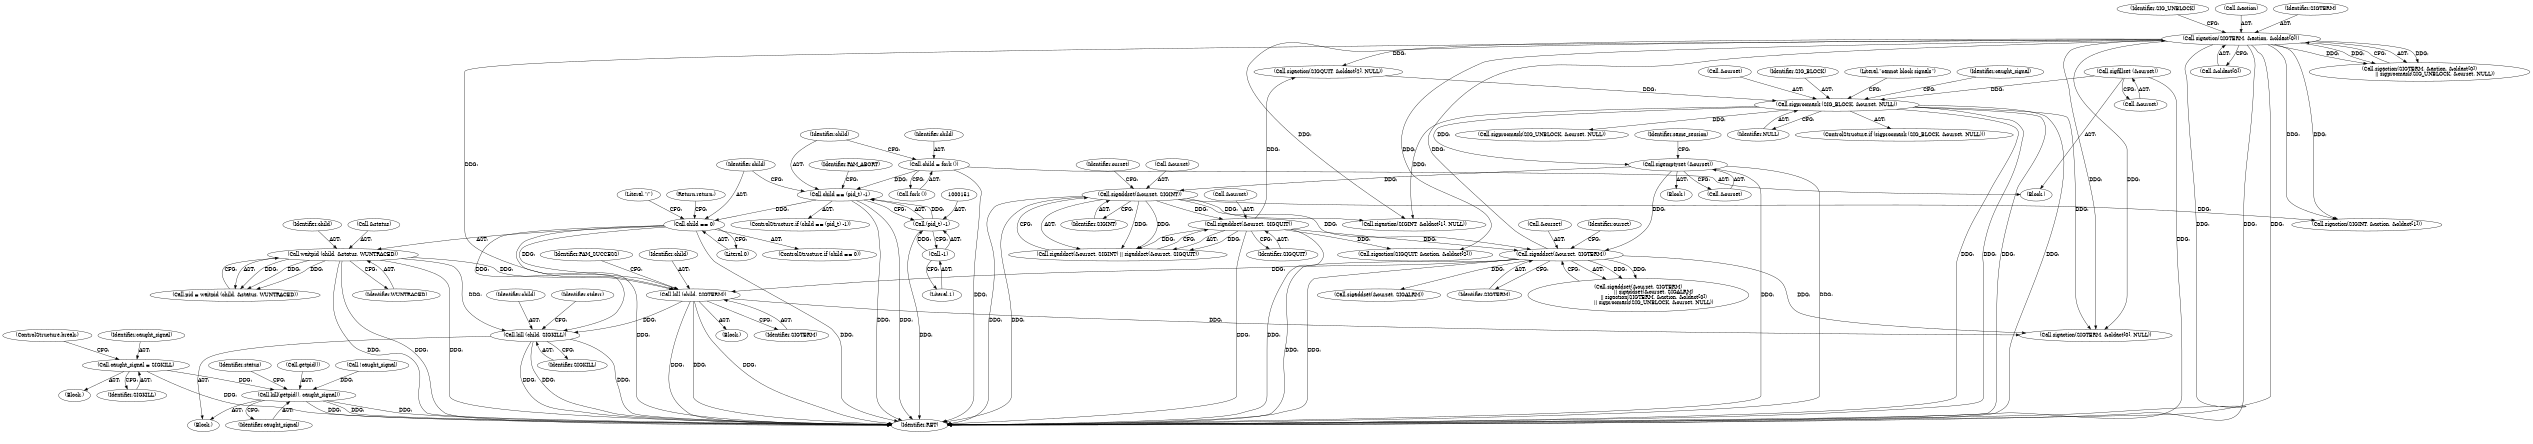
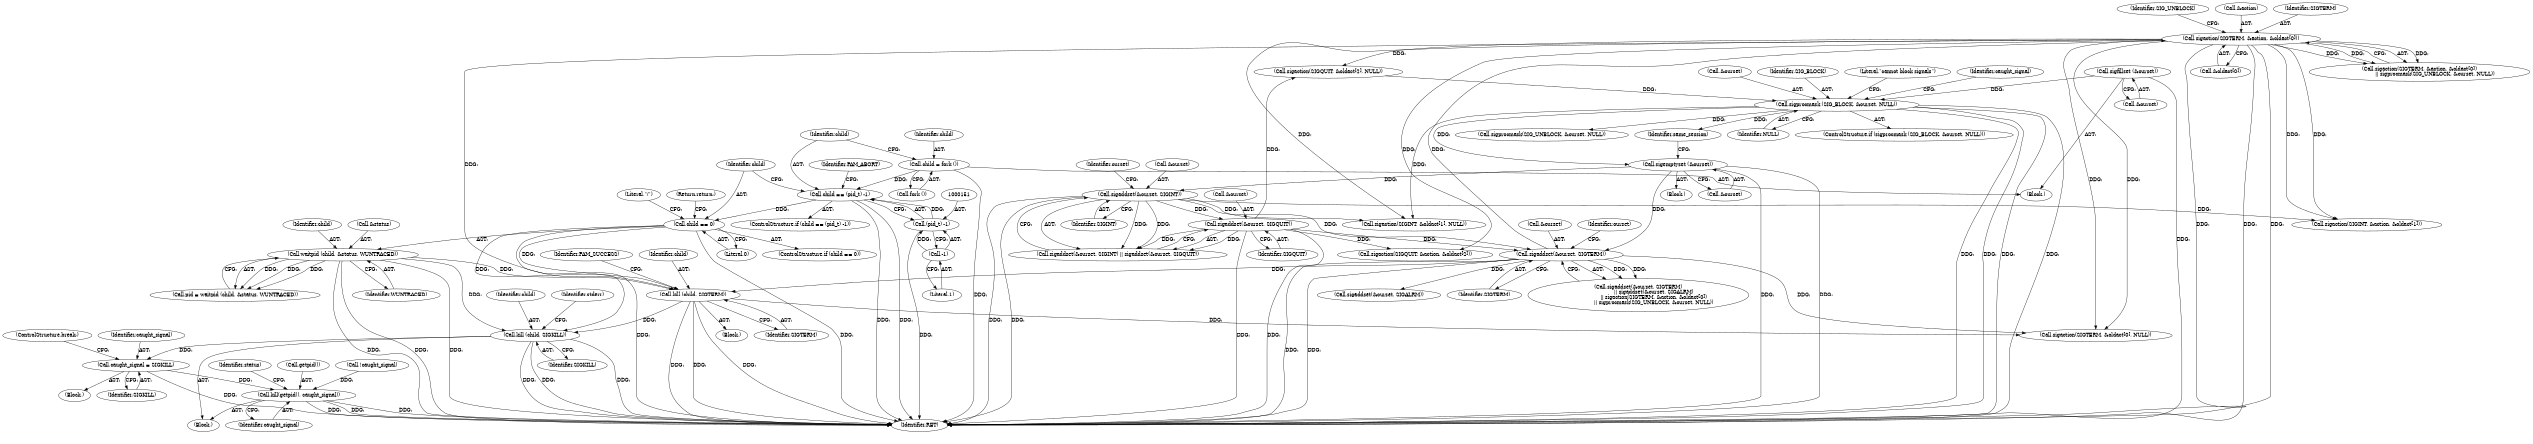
edge "(Call,sigprocmask (SIG_BLOCK, &ourset, NULL))" -> "(Call,sigaction(SIGTERM, &oldact[0], NULL))": now "(Call,sigprocmask (SIG_BLOCK, &ourset, NULL))" -> "(Identifier,same_session)"
edge "(Call,kill (child, SIGKILL))" -> "(Call,caught_signal = SIGKILL)": added, label "DDG:"
